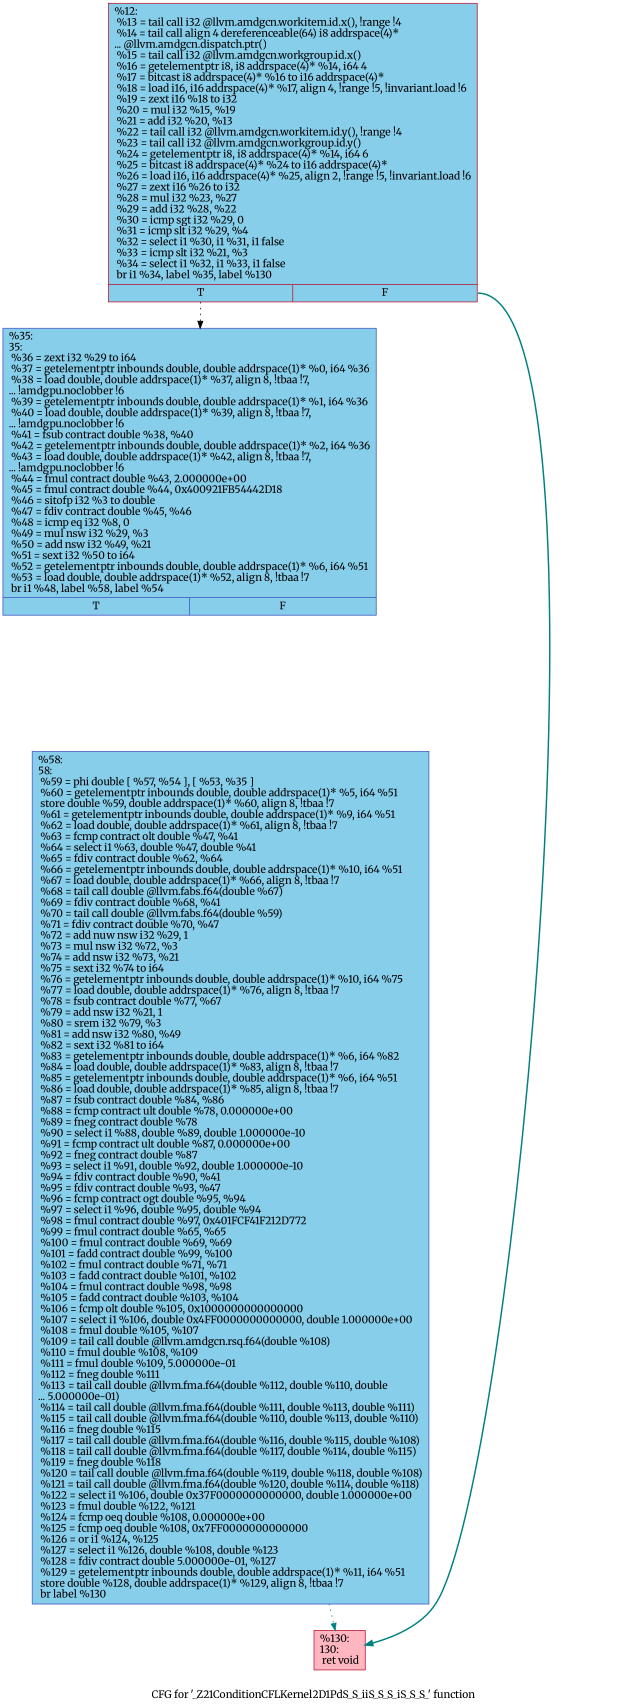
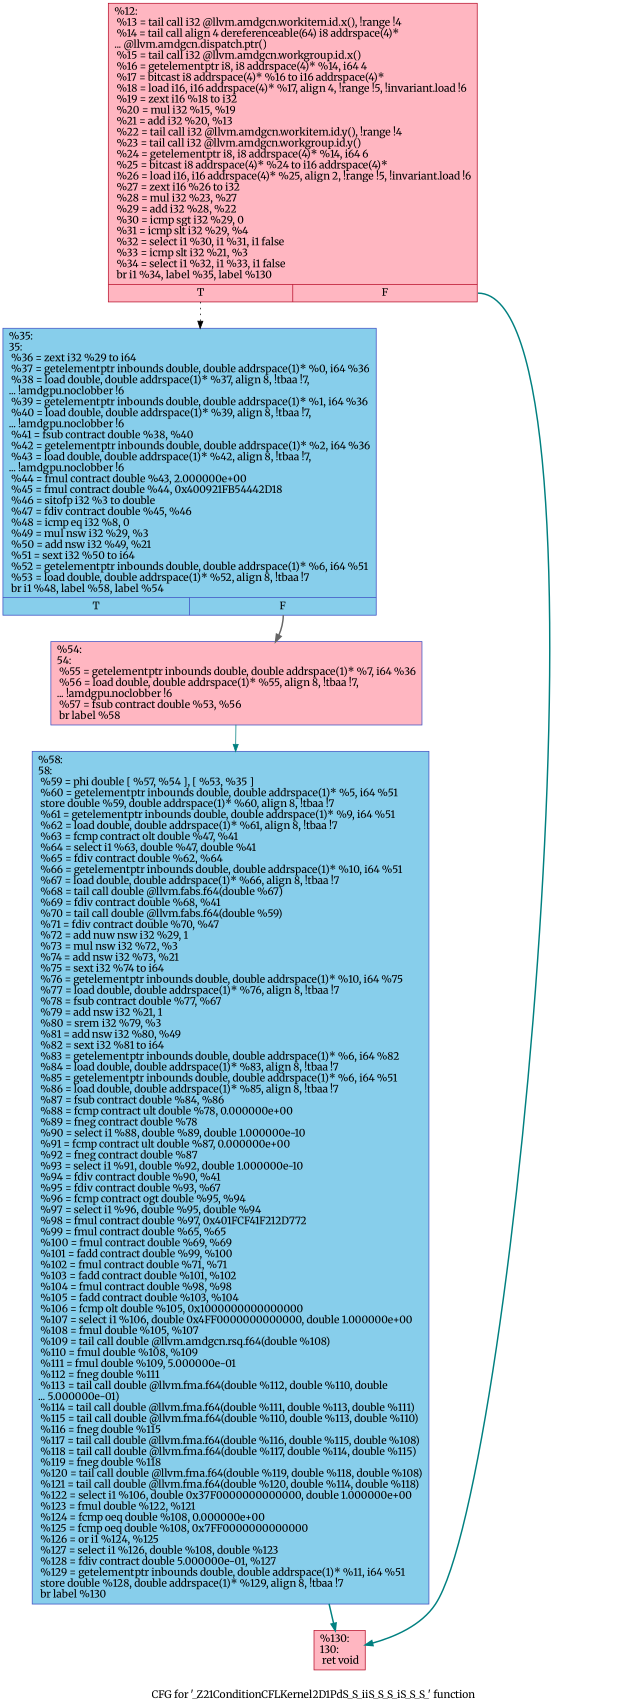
node "%12:": fillcolor skyblue -> lightpink
node "%54:": added
node "%58:": text "%95 = fdiv contract double %93, %47" -> "%95 = fdiv contract double %93, %67"
edge "%58:" -> "%130:": style dotted -> bold
